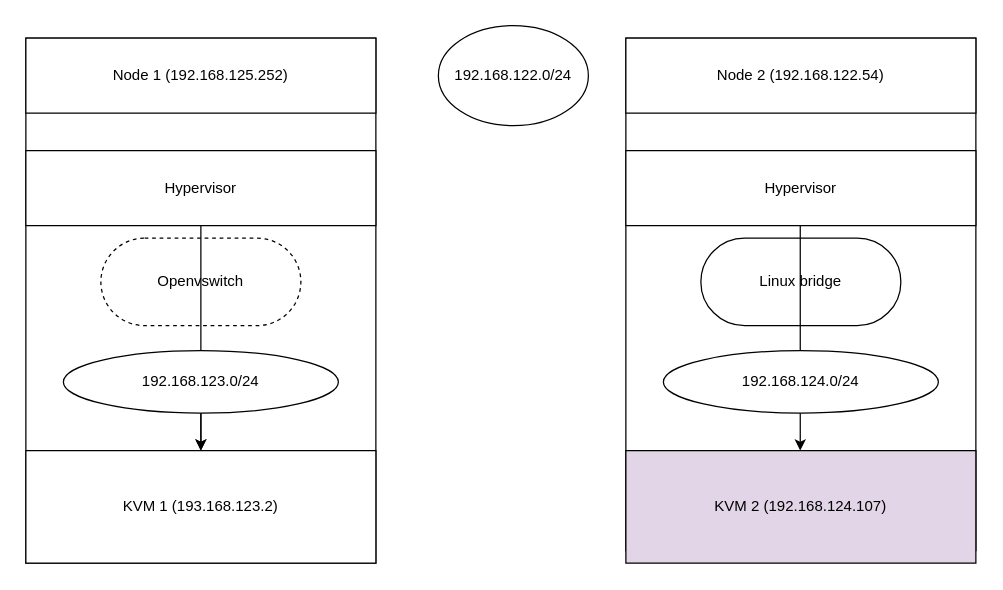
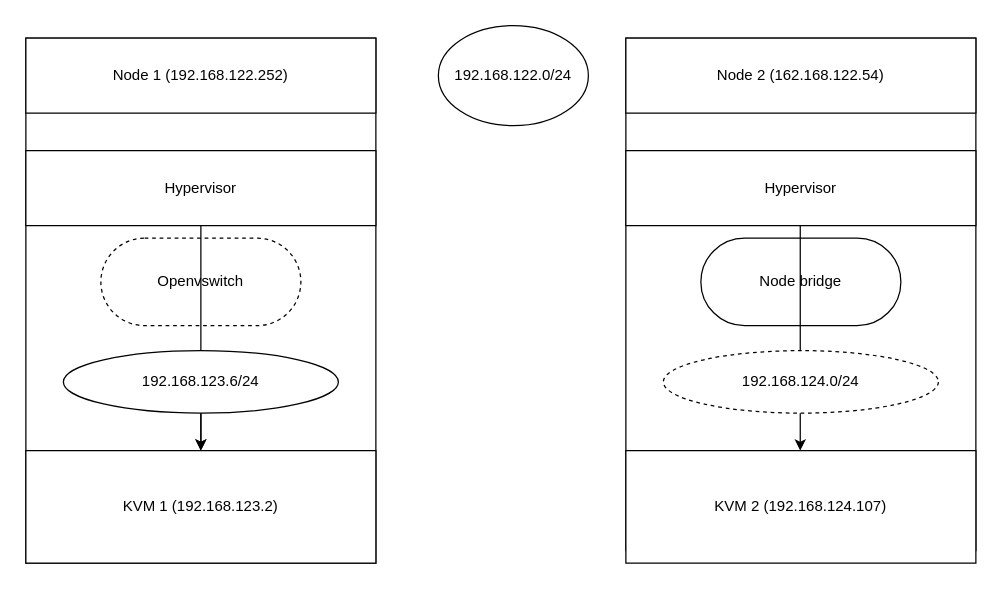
node "Node 1 (192.168.125.252)": label "Node 1 (192.168.125.252)" -> "Node 1 (192.168.122.252)"
node "Node 2 (192.168.122.54)": label "Node 2 (192.168.122.54)" -> "Node 2 (162.168.122.54)"
node "Linux bridge": label "Linux bridge" -> "Node bridge"
node "192.168.123.0/24": label "192.168.123.0/24" -> "192.168.123.6/24"
node "192.168.124.0/24": style solid -> dashed
node "KVM 1 (193.168.123.2)": label "KVM 1 (193.168.123.2)" -> "KVM 1 (192.168.123.2)"
node "KVM 2 (192.168.124.107)": fillcolor #e1d5e7 -> #ffffff
